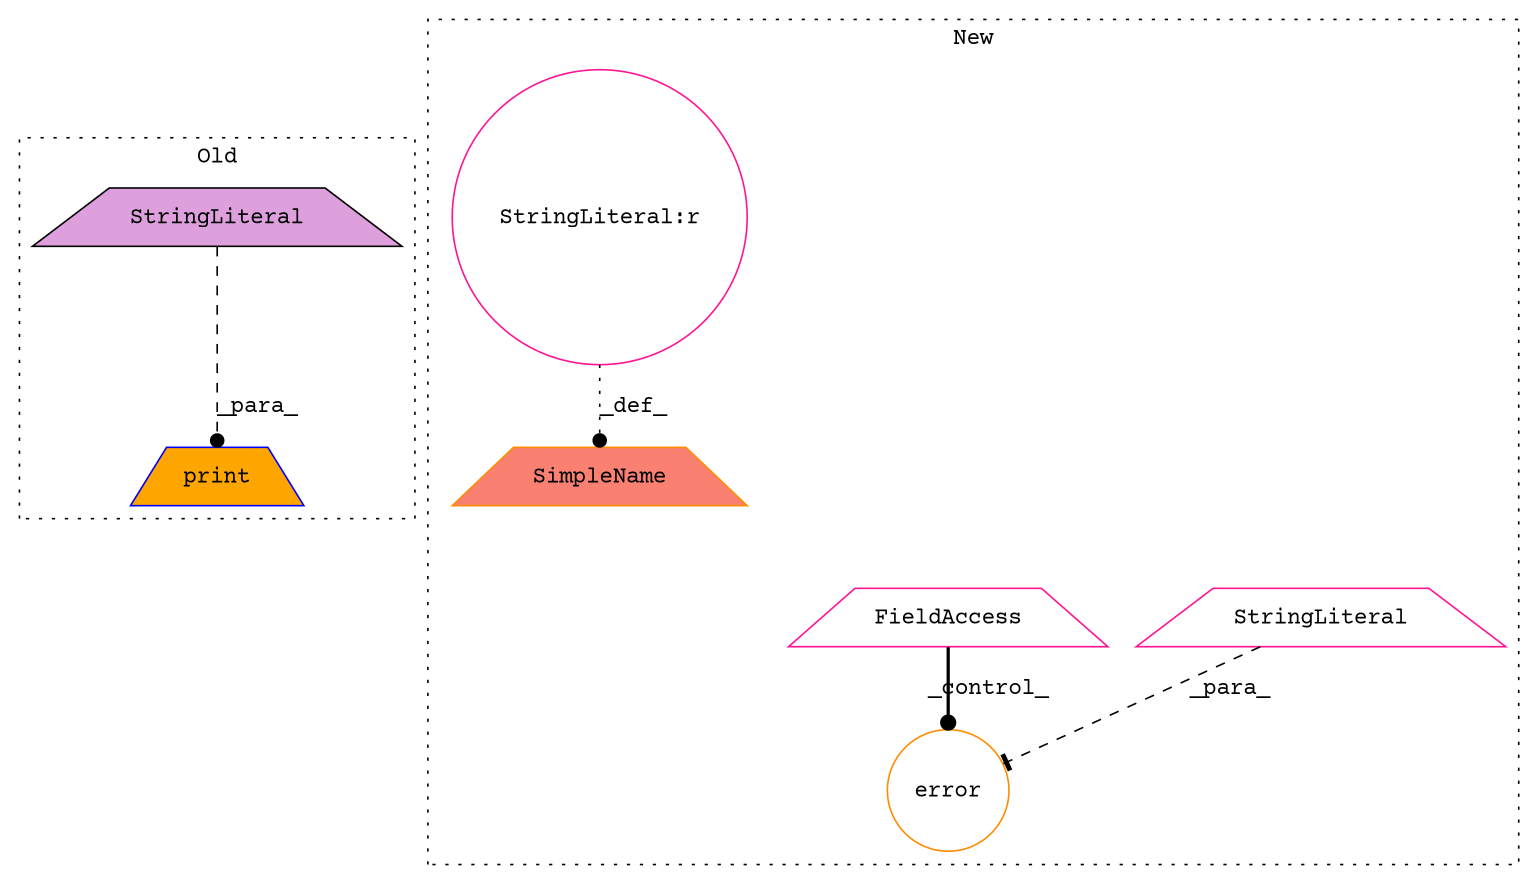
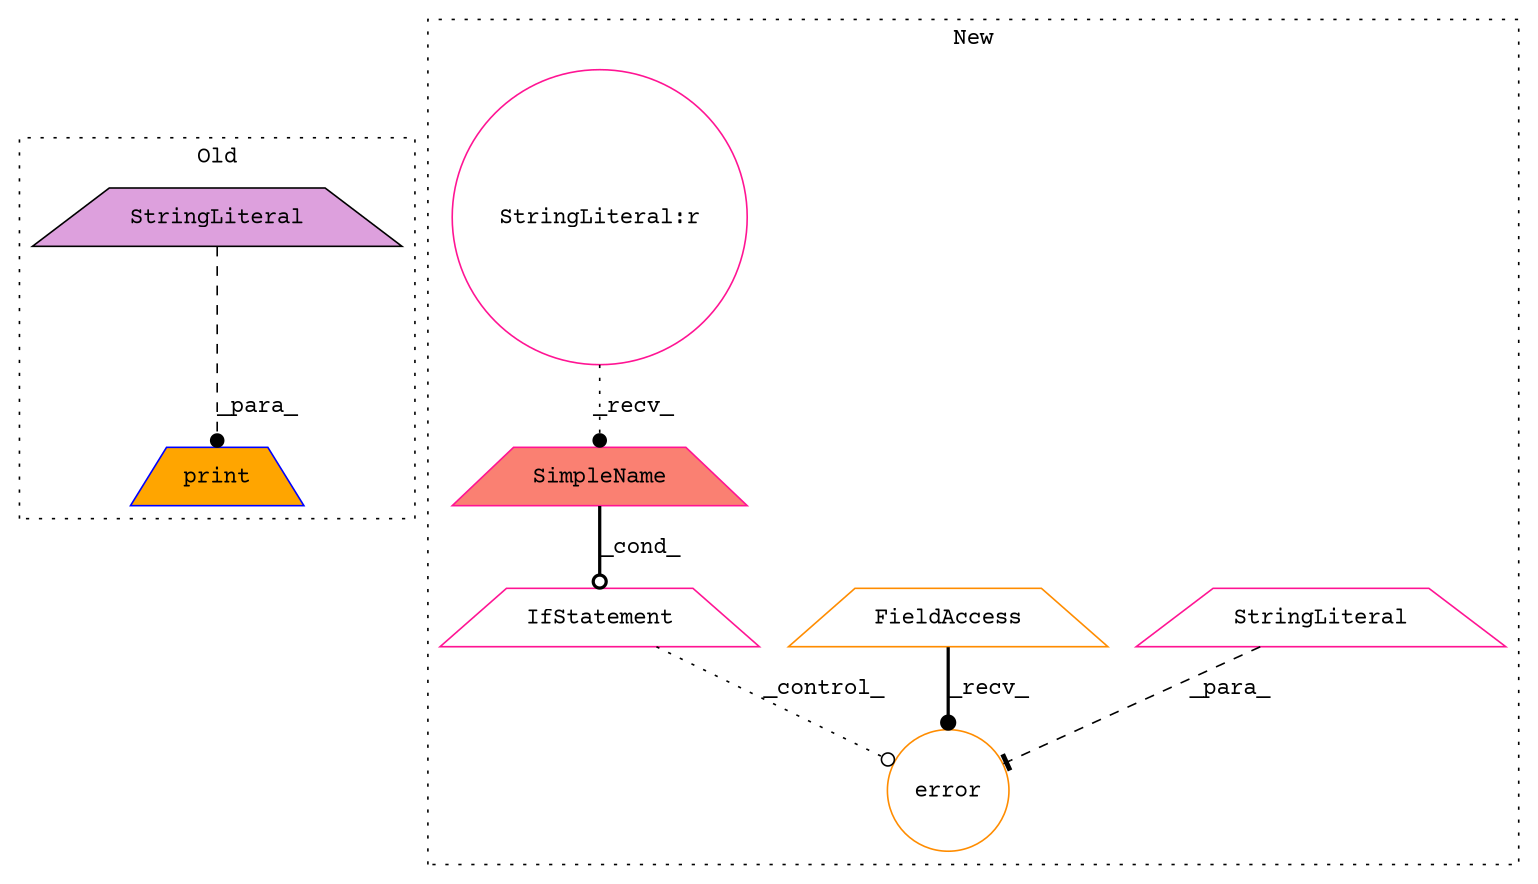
edge "StringLiteral:r" -> "SimpleName": label "_def_" -> "_recv_"
node "SimpleName": color darkorange -> deeppink
node "IfStatement": added
node "FieldAccess": color deeppink -> darkorange
edge "FieldAccess" -> "error": label "_control_" -> "_recv_"
